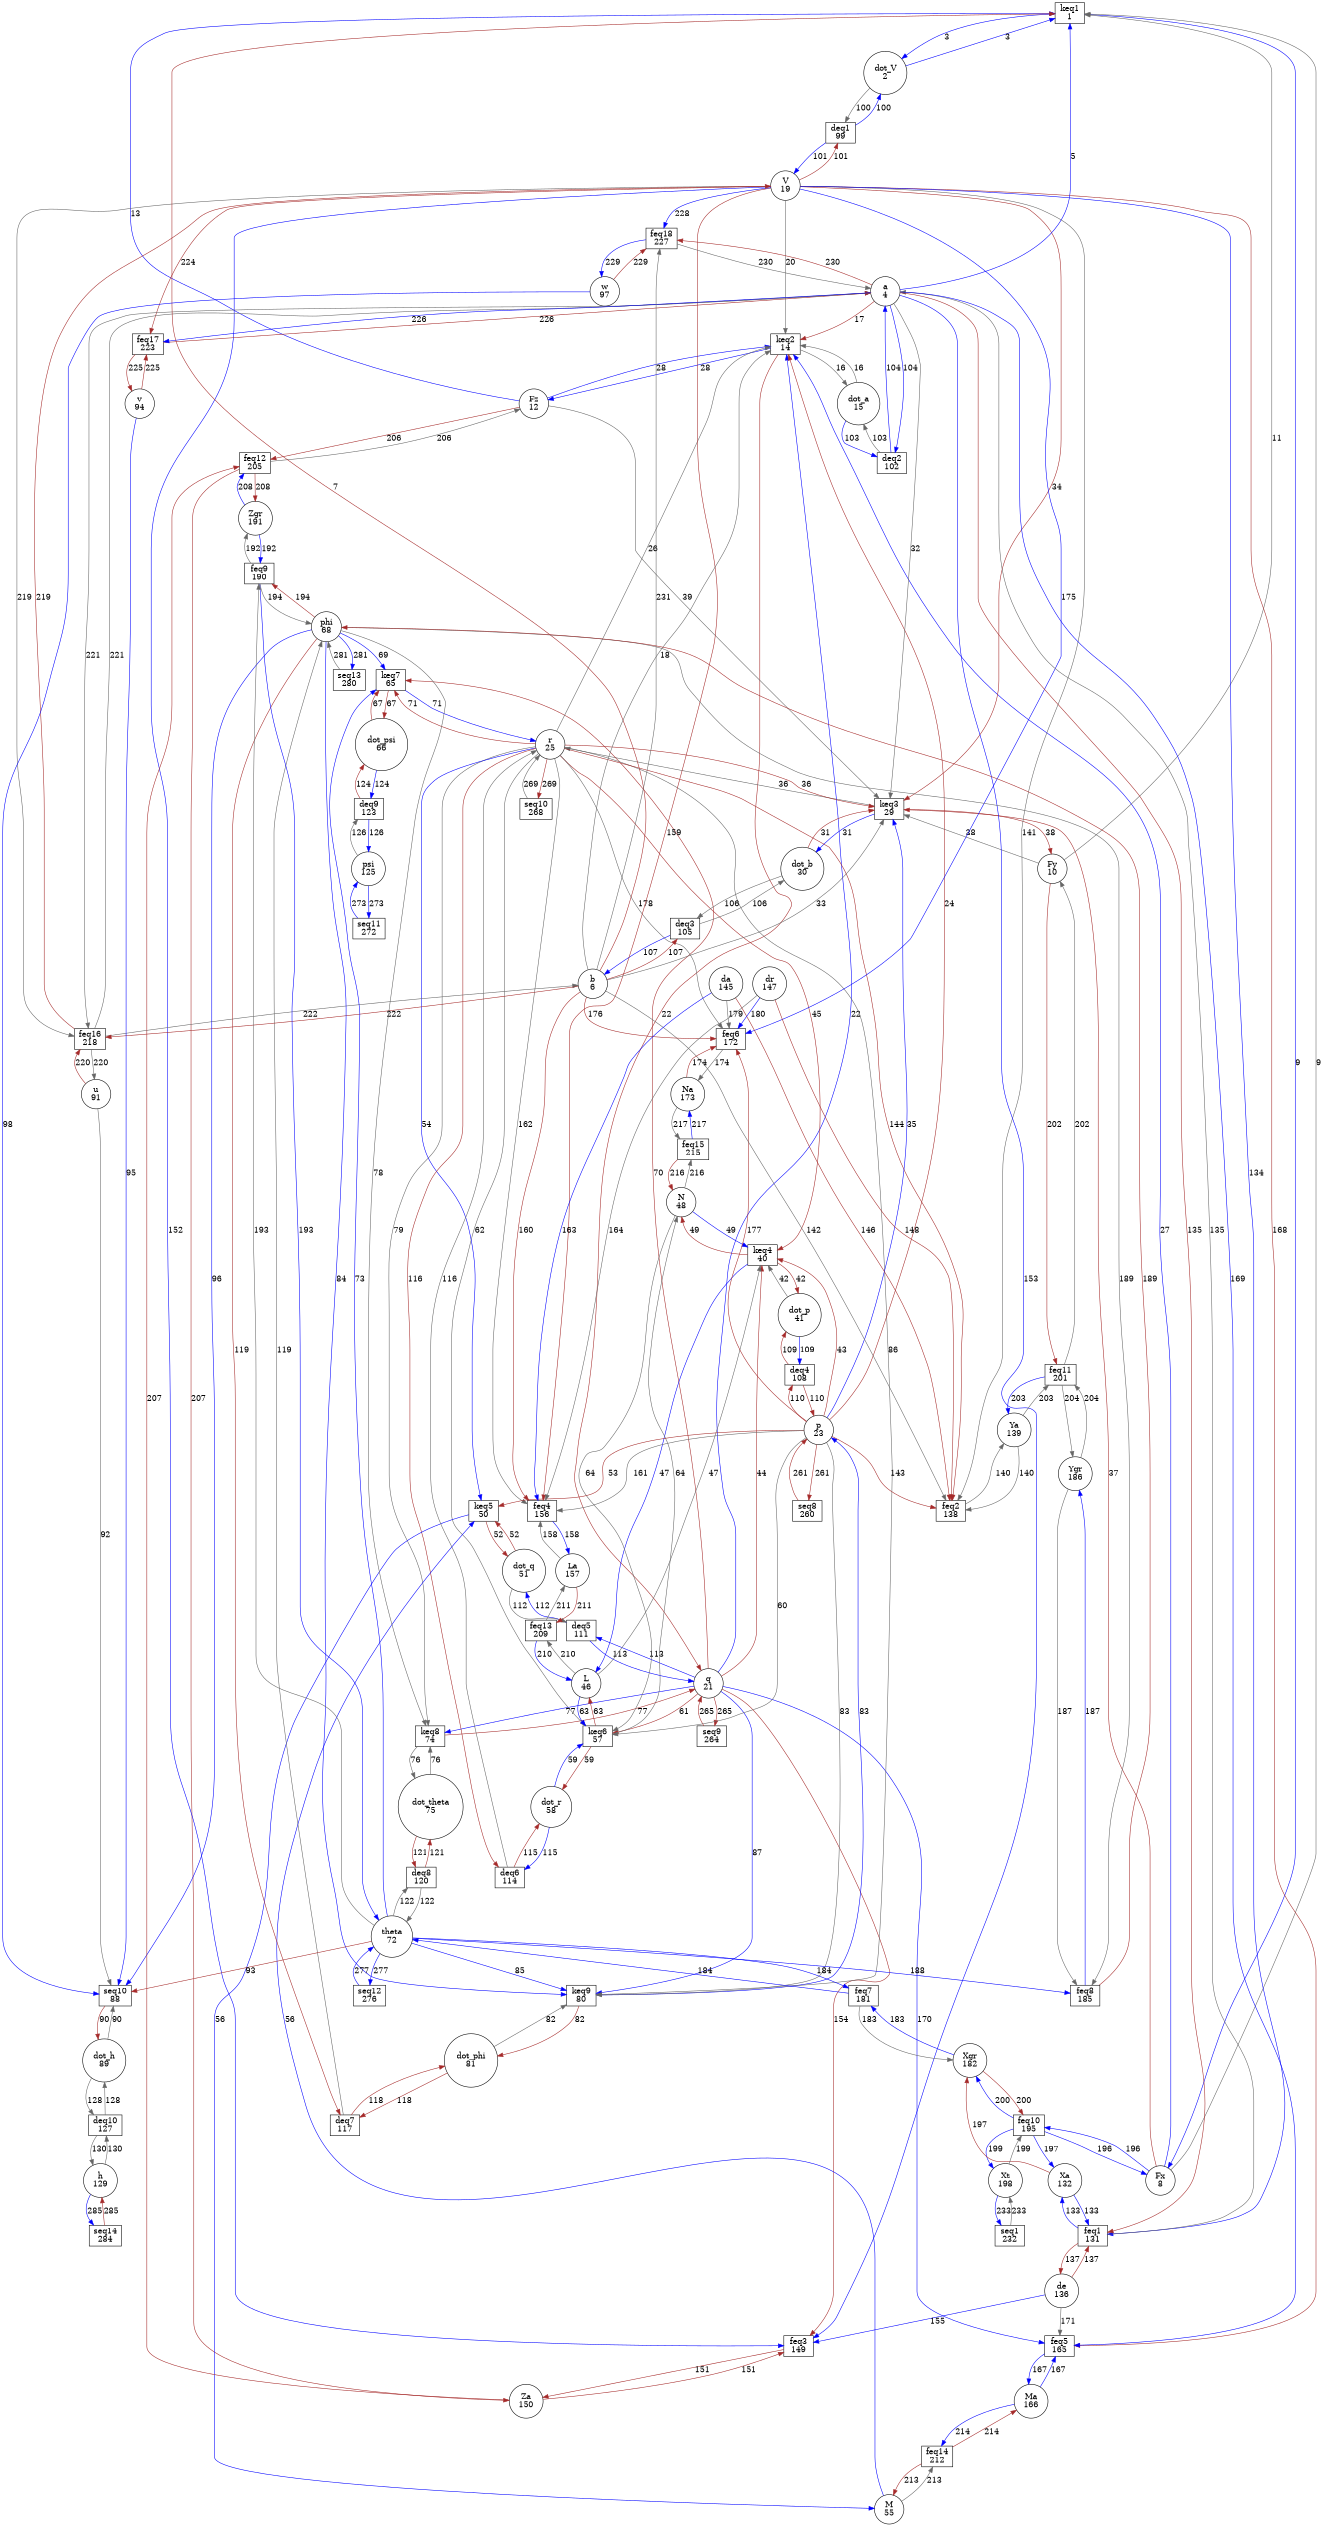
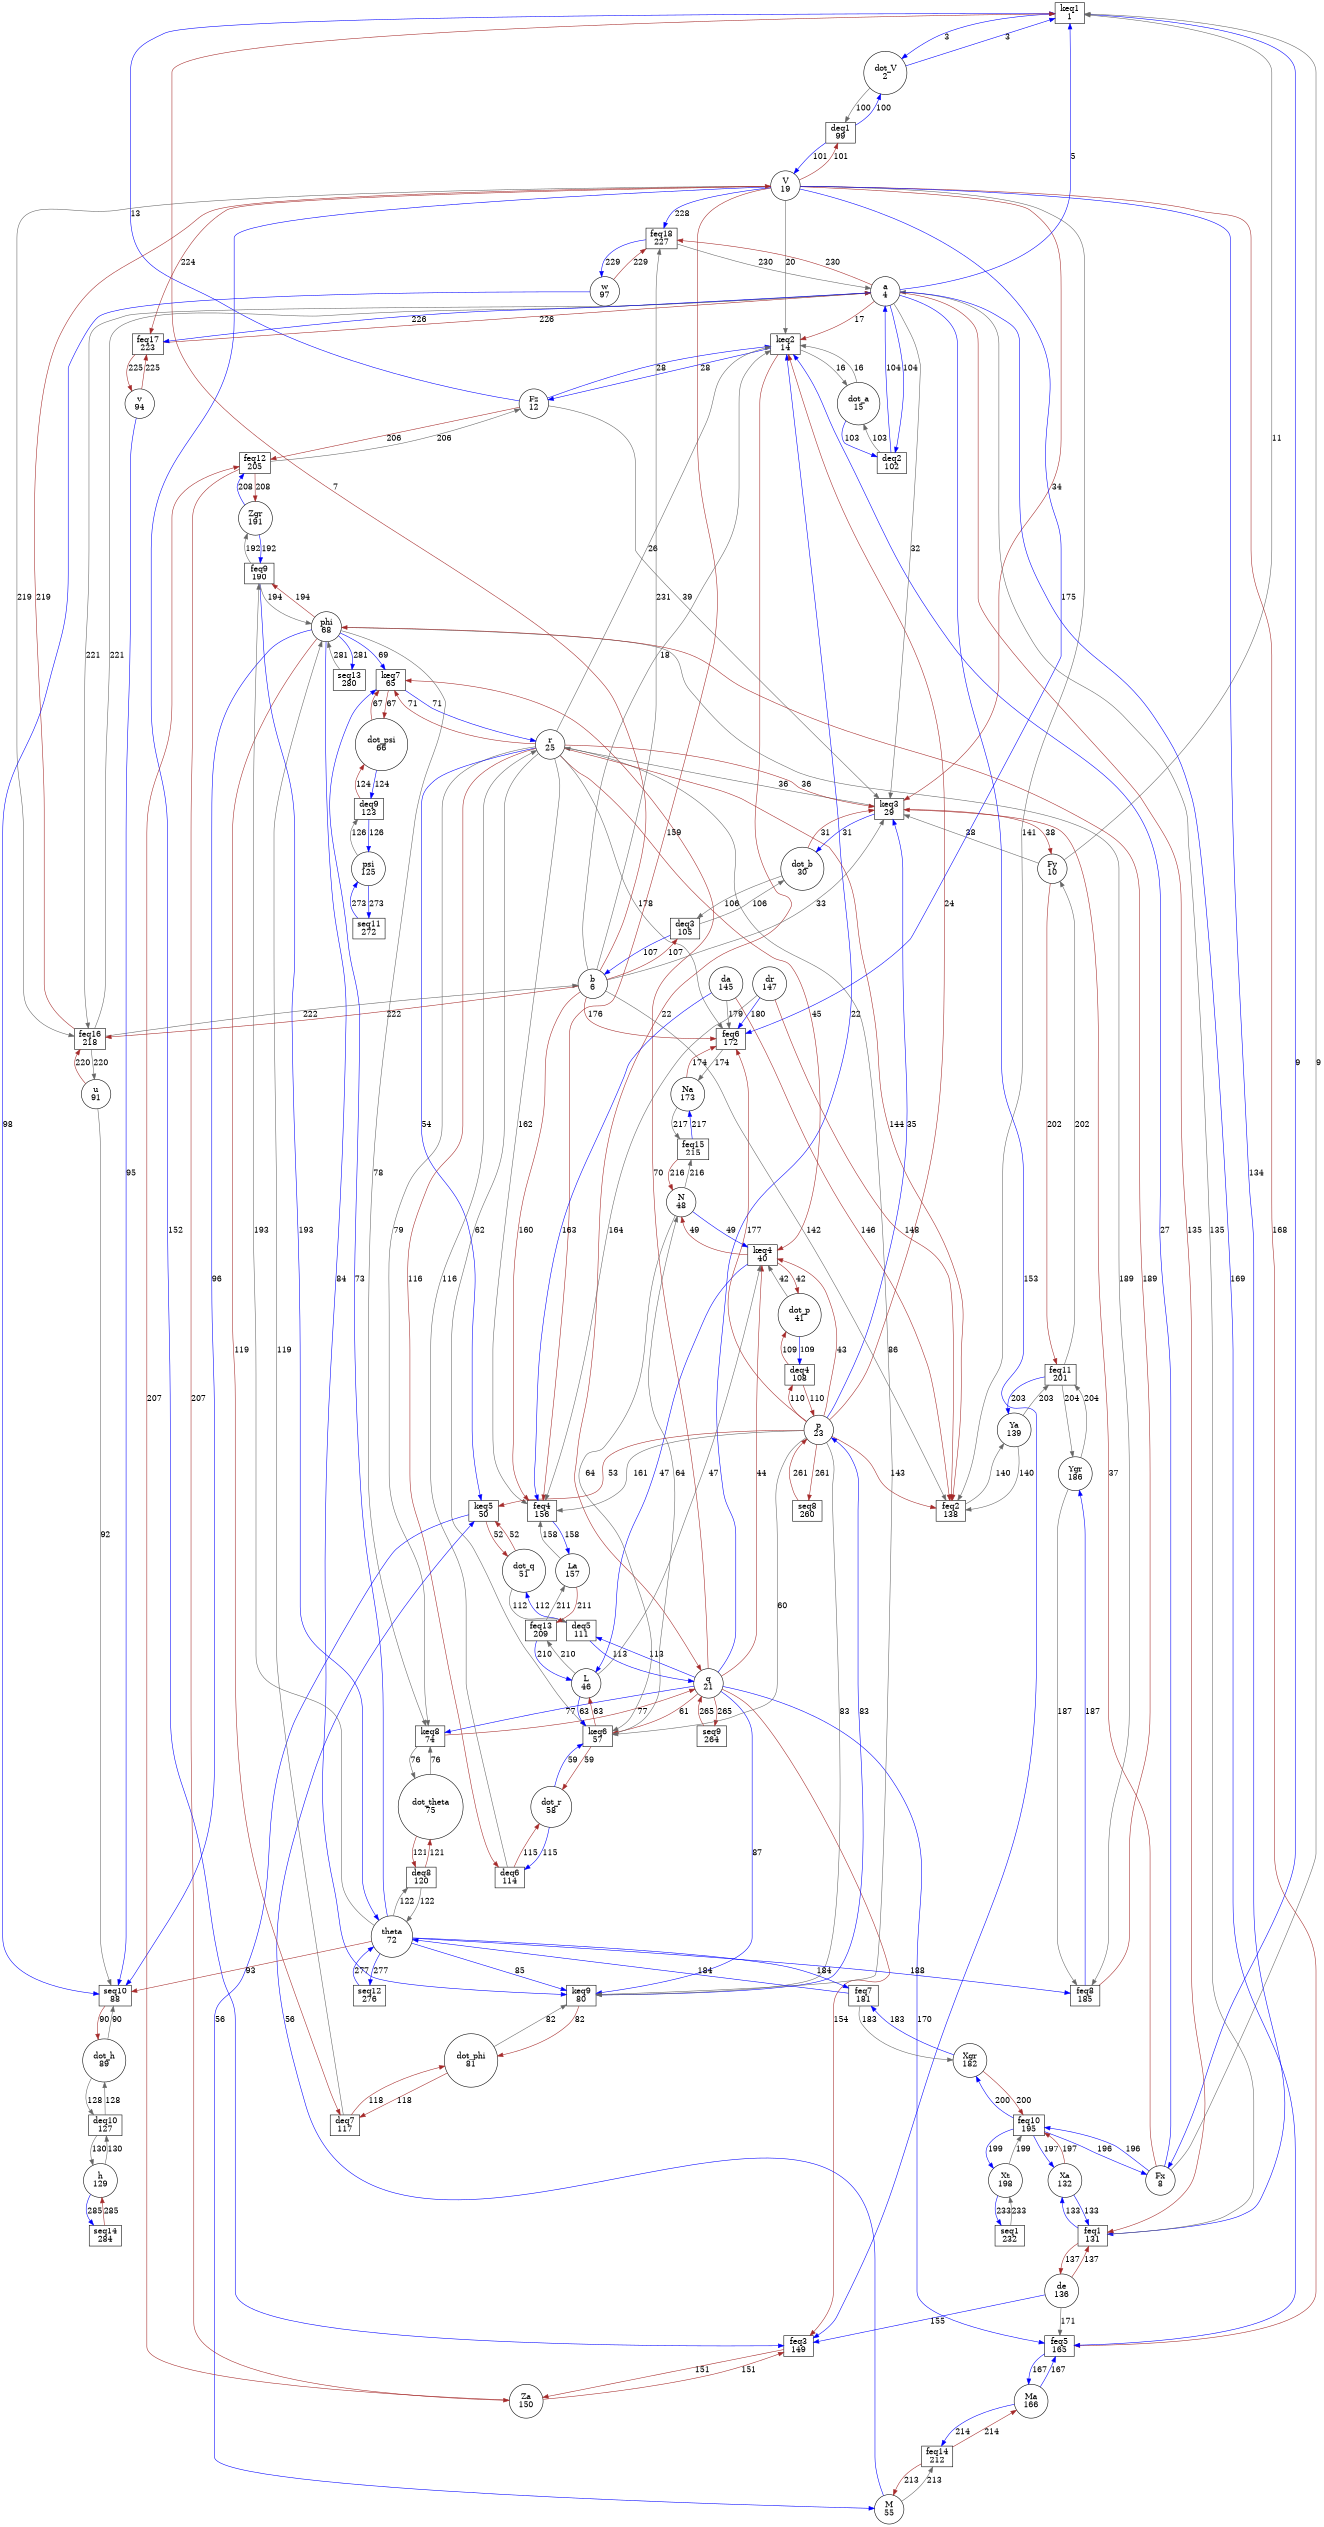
node "seq10 268": removed
edge "Xa 132" -> "Xgr 182": now "Xa 132" -> "feq10 195"
